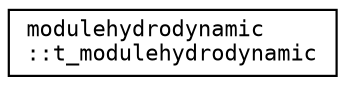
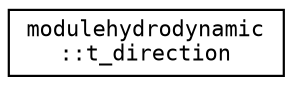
node "modulehydrodynamic ::t_modulehydrodynamic": label "modulehydrodynamic ::t_modulehydrodynamic" -> "modulehydrodynamic ::t_direction"
